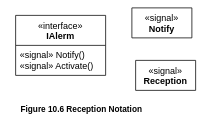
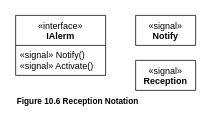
node "«signal» Notify": moved (162, 23) -> (165, 30)
node "Figure 10.6 Reception Notation": moved (90, 109) -> (87, 102)
